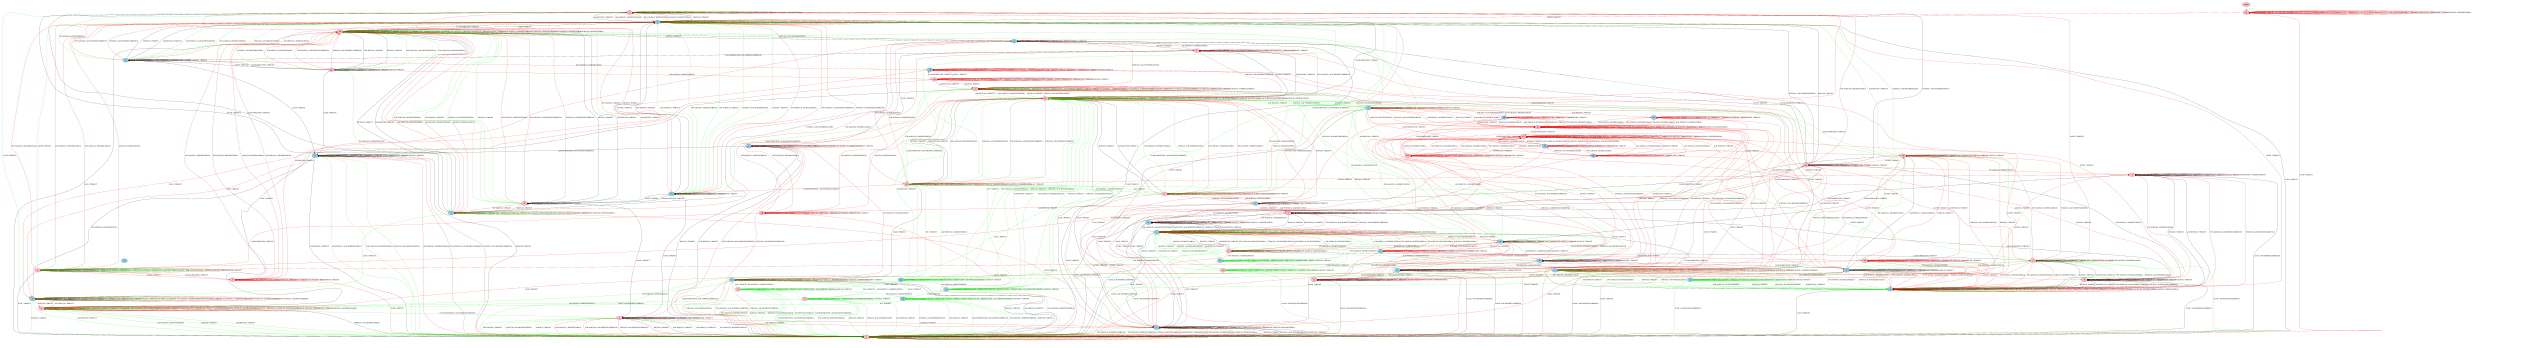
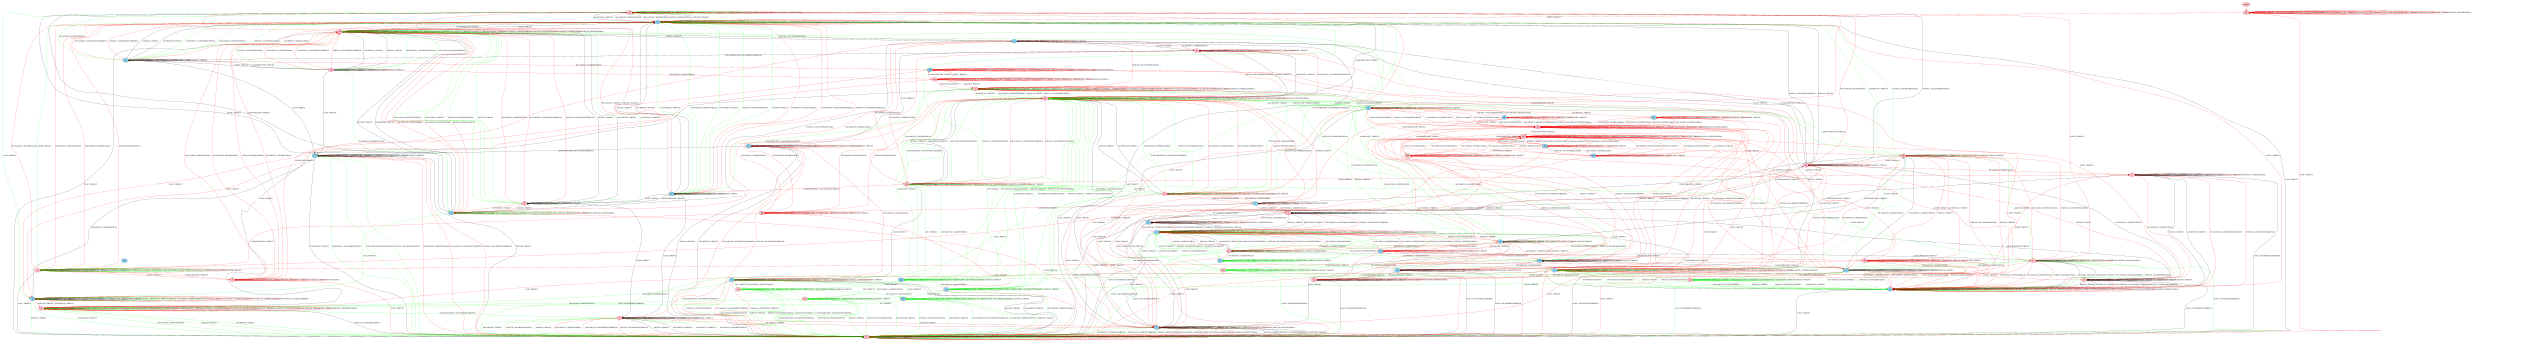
node "qq": fillcolor skyblue -> lightpink
